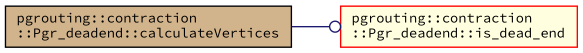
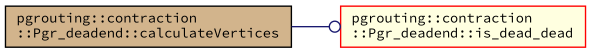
node "pgrouting::contraction ::Pgr_deadend::is_dead_end": label "pgrouting::contraction ::Pgr_deadend::is_dead_end" -> "pgrouting::contraction ::Pgr_deadend::is_dead_dead"
